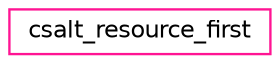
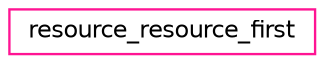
node "csalt_resource_first": label "csalt_resource_first" -> "resource_resource_first"
